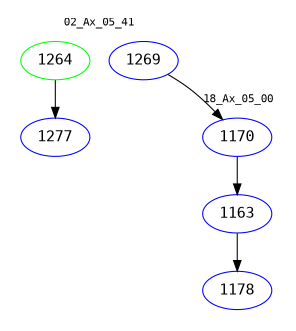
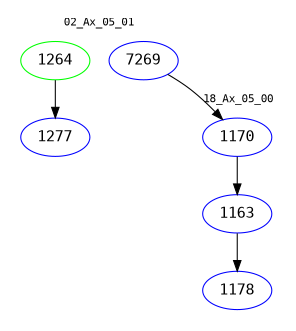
cluster "02_Ax_05_41": label "02_Ax_05_41" -> "02_Ax_05_01"
node "1269": label "1269" -> "7269"
